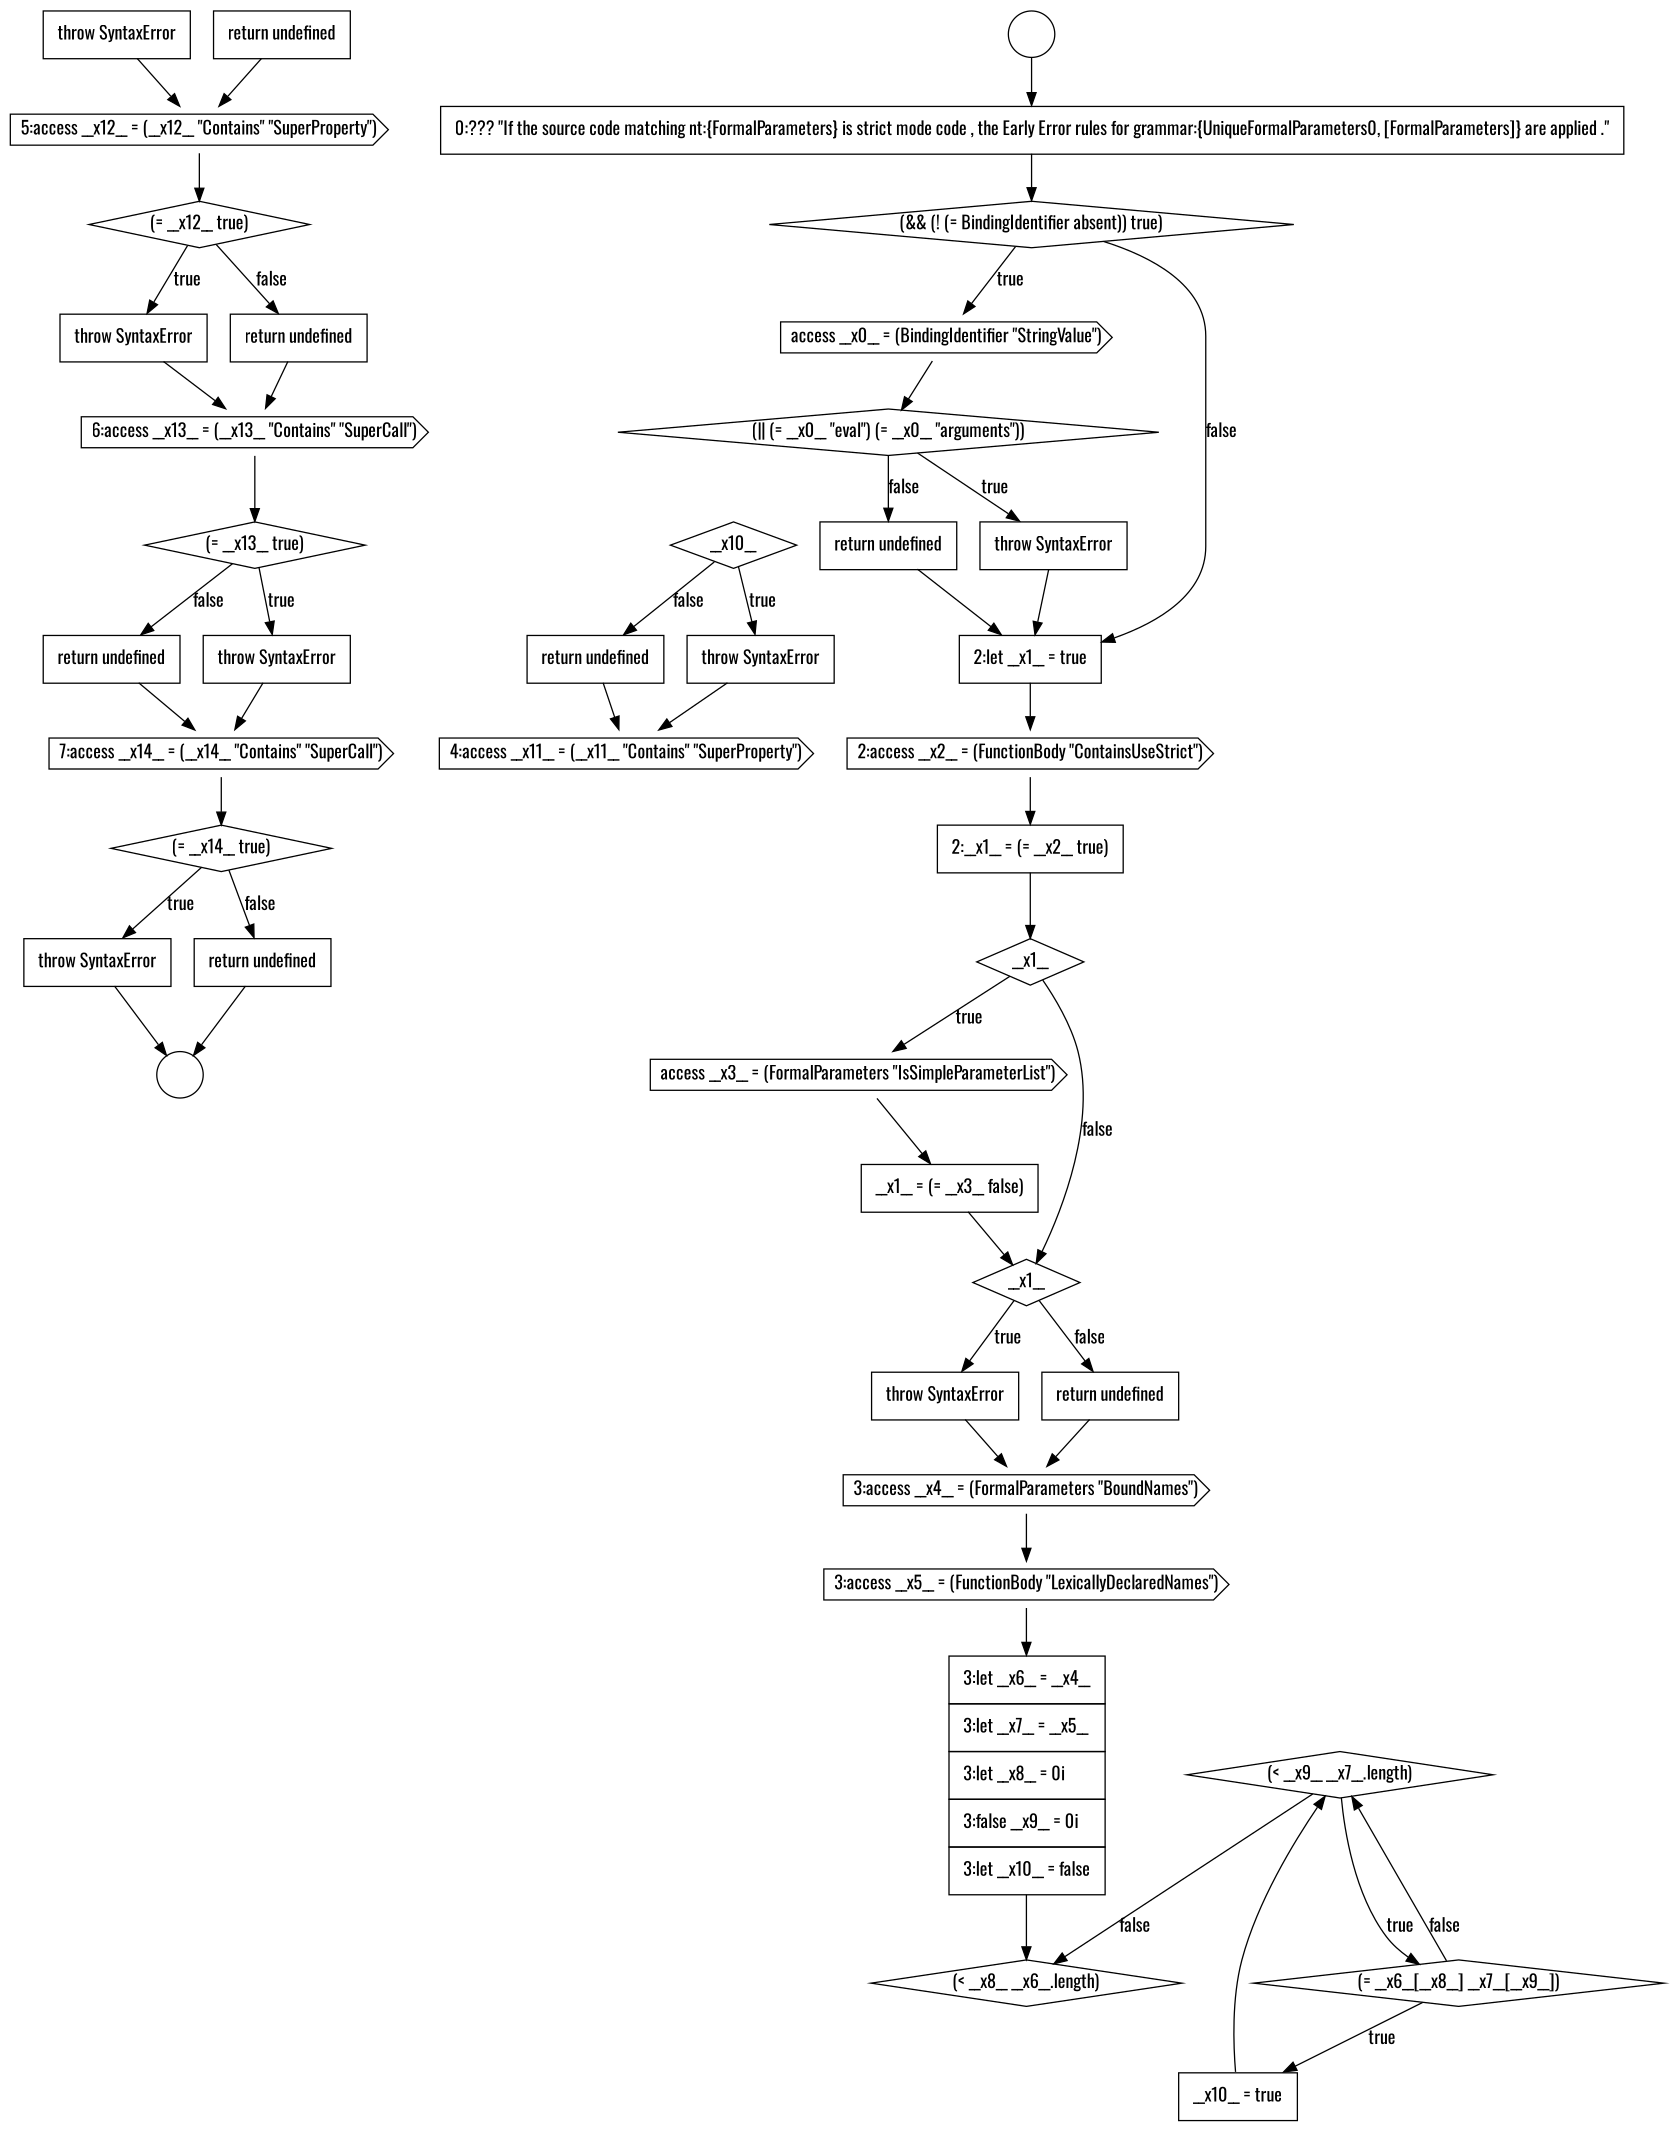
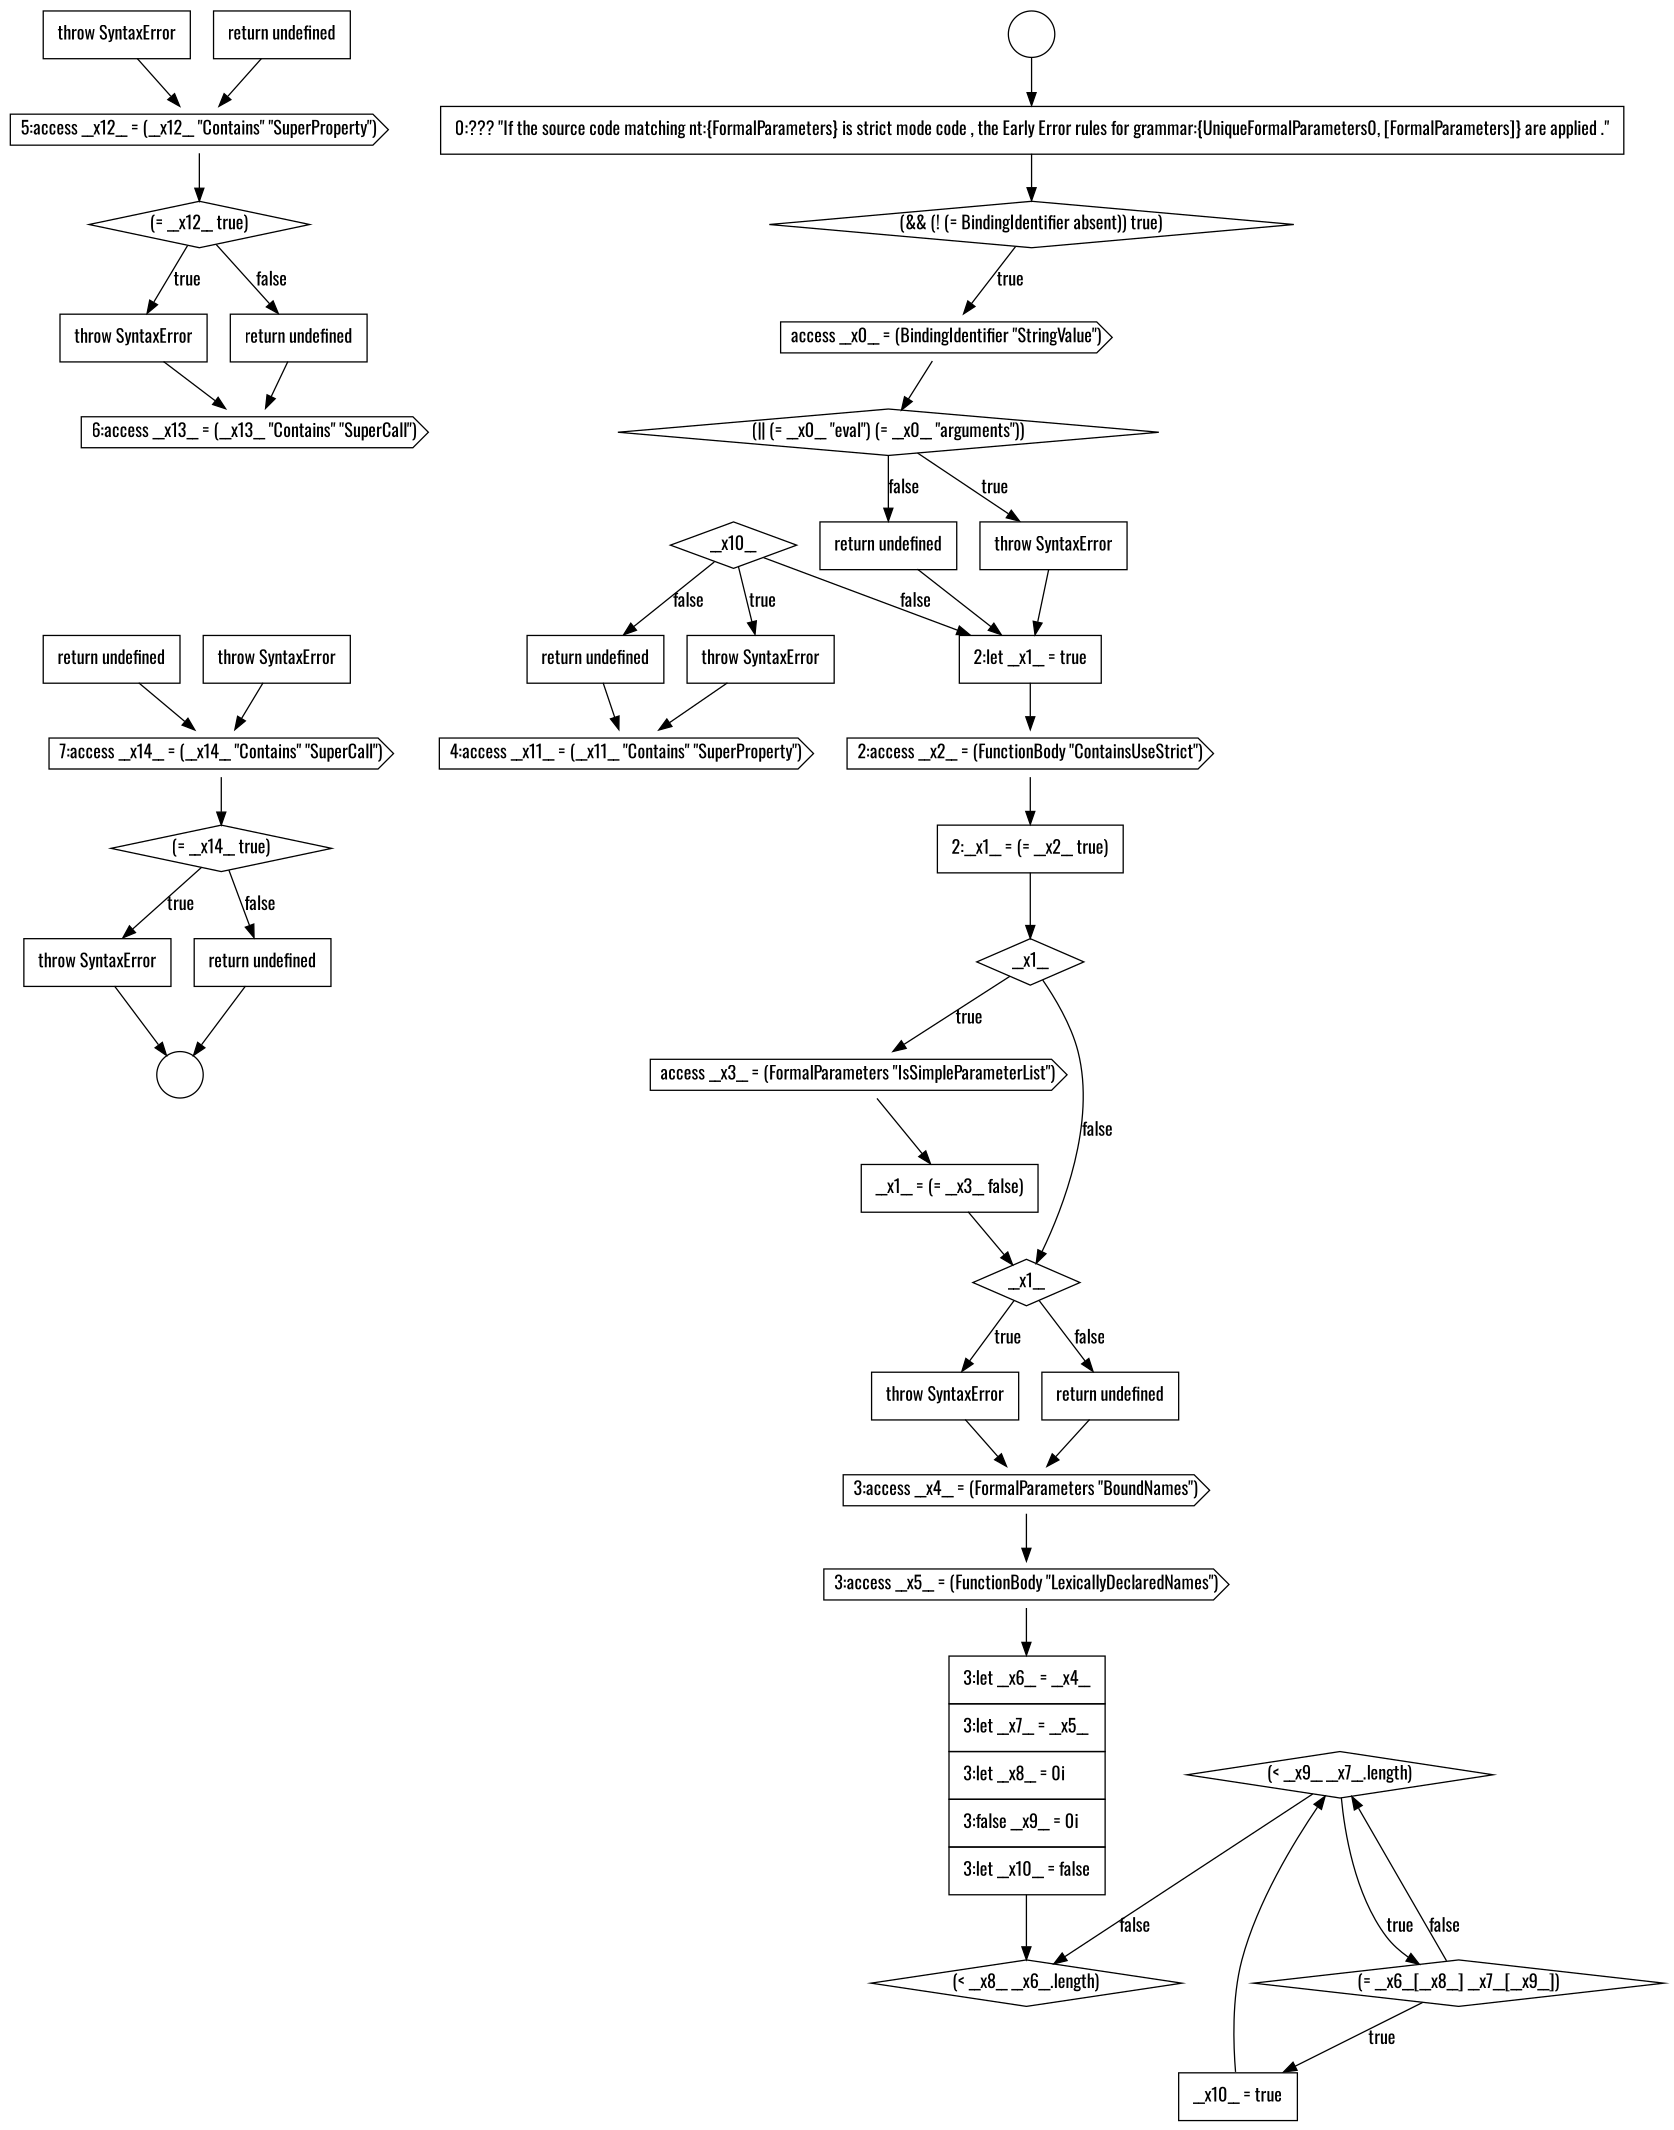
edge "(&& (! (= BindingIdentifier absent)) true)" -> "2:let __x1__ = true": now "__x10__" -> "2:let __x1__ = true"
node "(= __x13__ true)": removed
